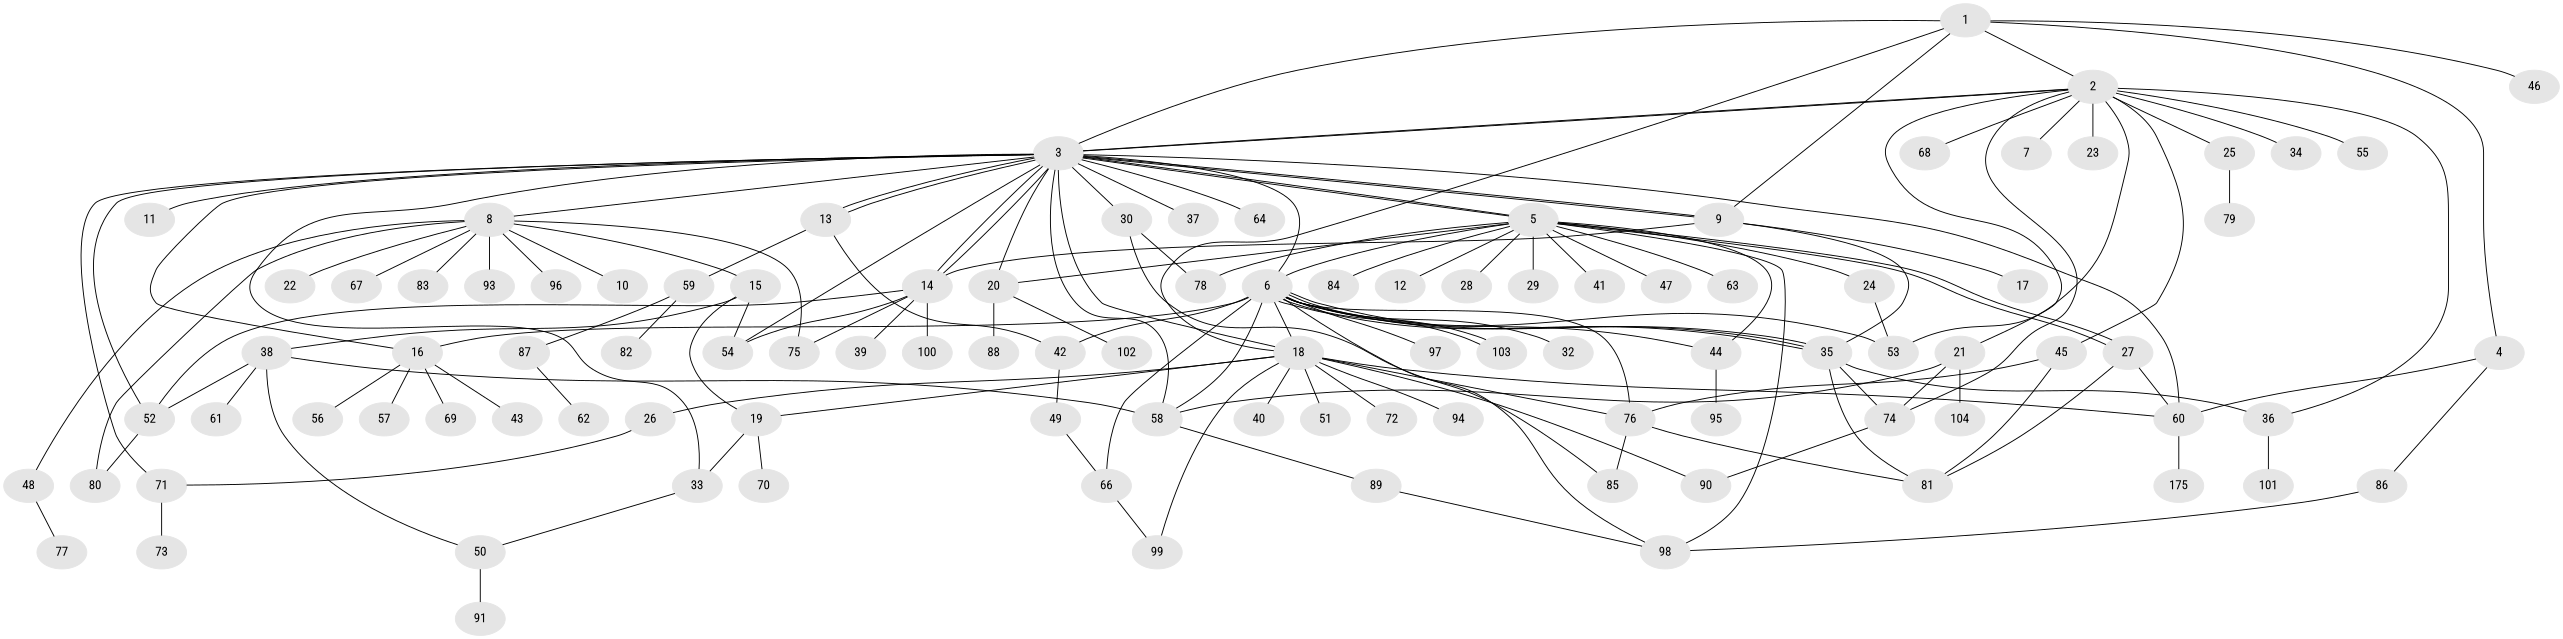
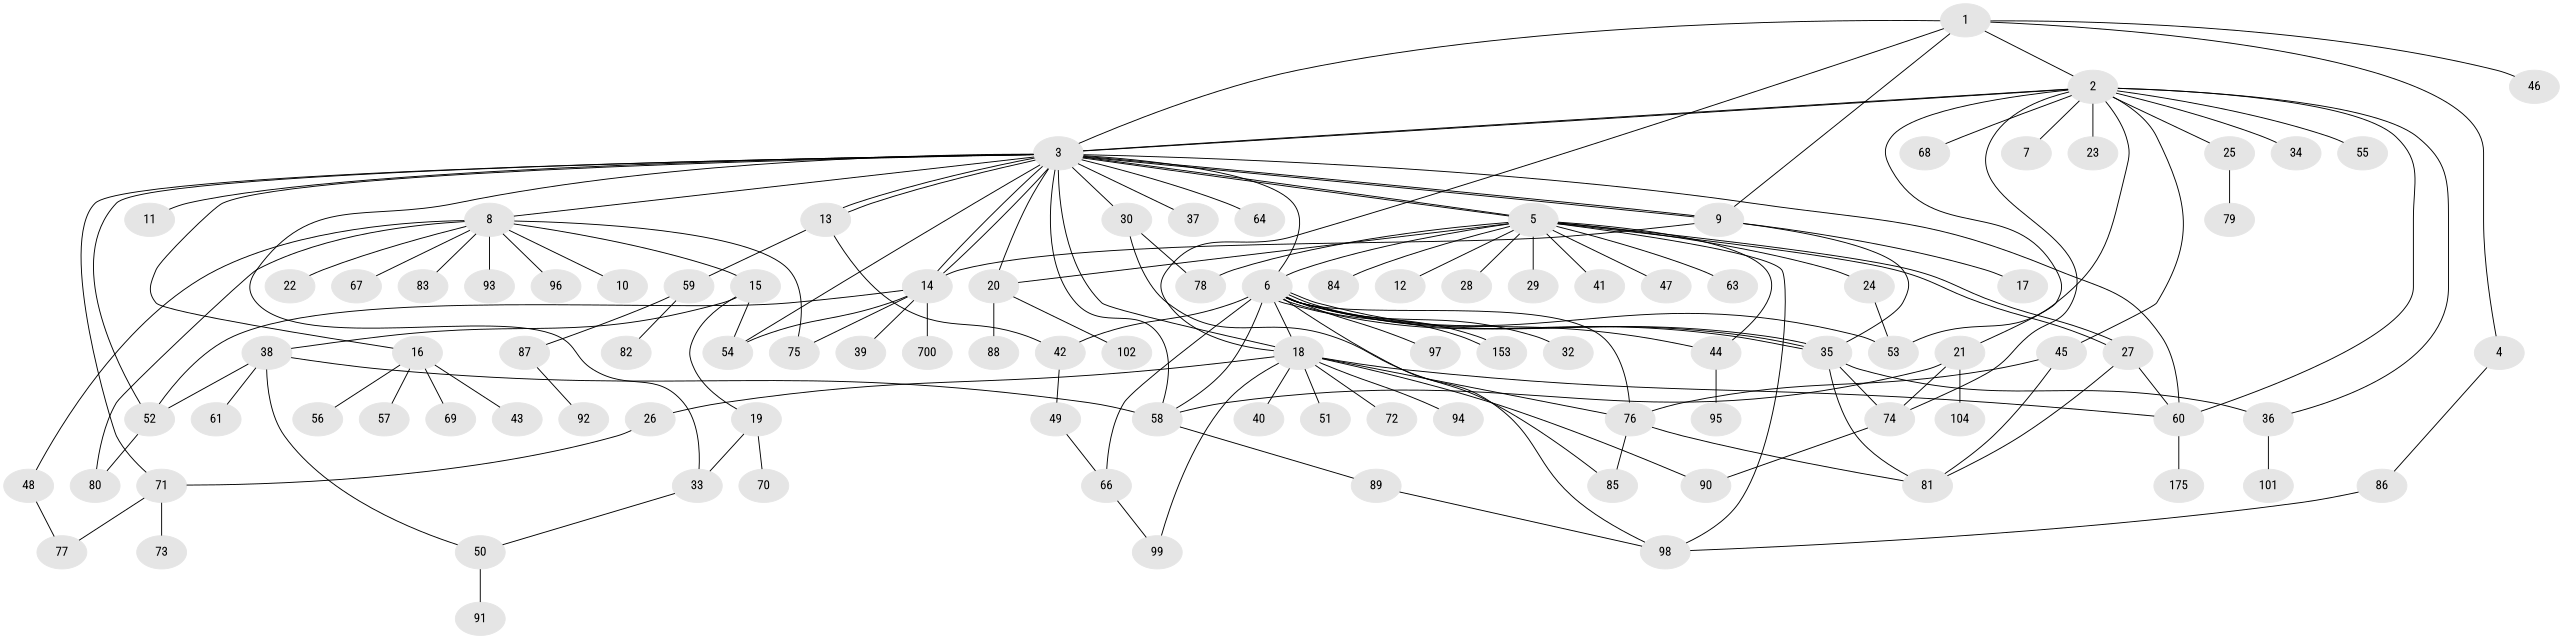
edge "6" -- "16": removed
node "100": label "100" -> "700"
node "103": label "103" -> "153"
edge "4" -- "60": now "2" -- "60"
edge "18" -- "19": removed
node "62": label "62" -> "92"
edge "71" -- "77": added
